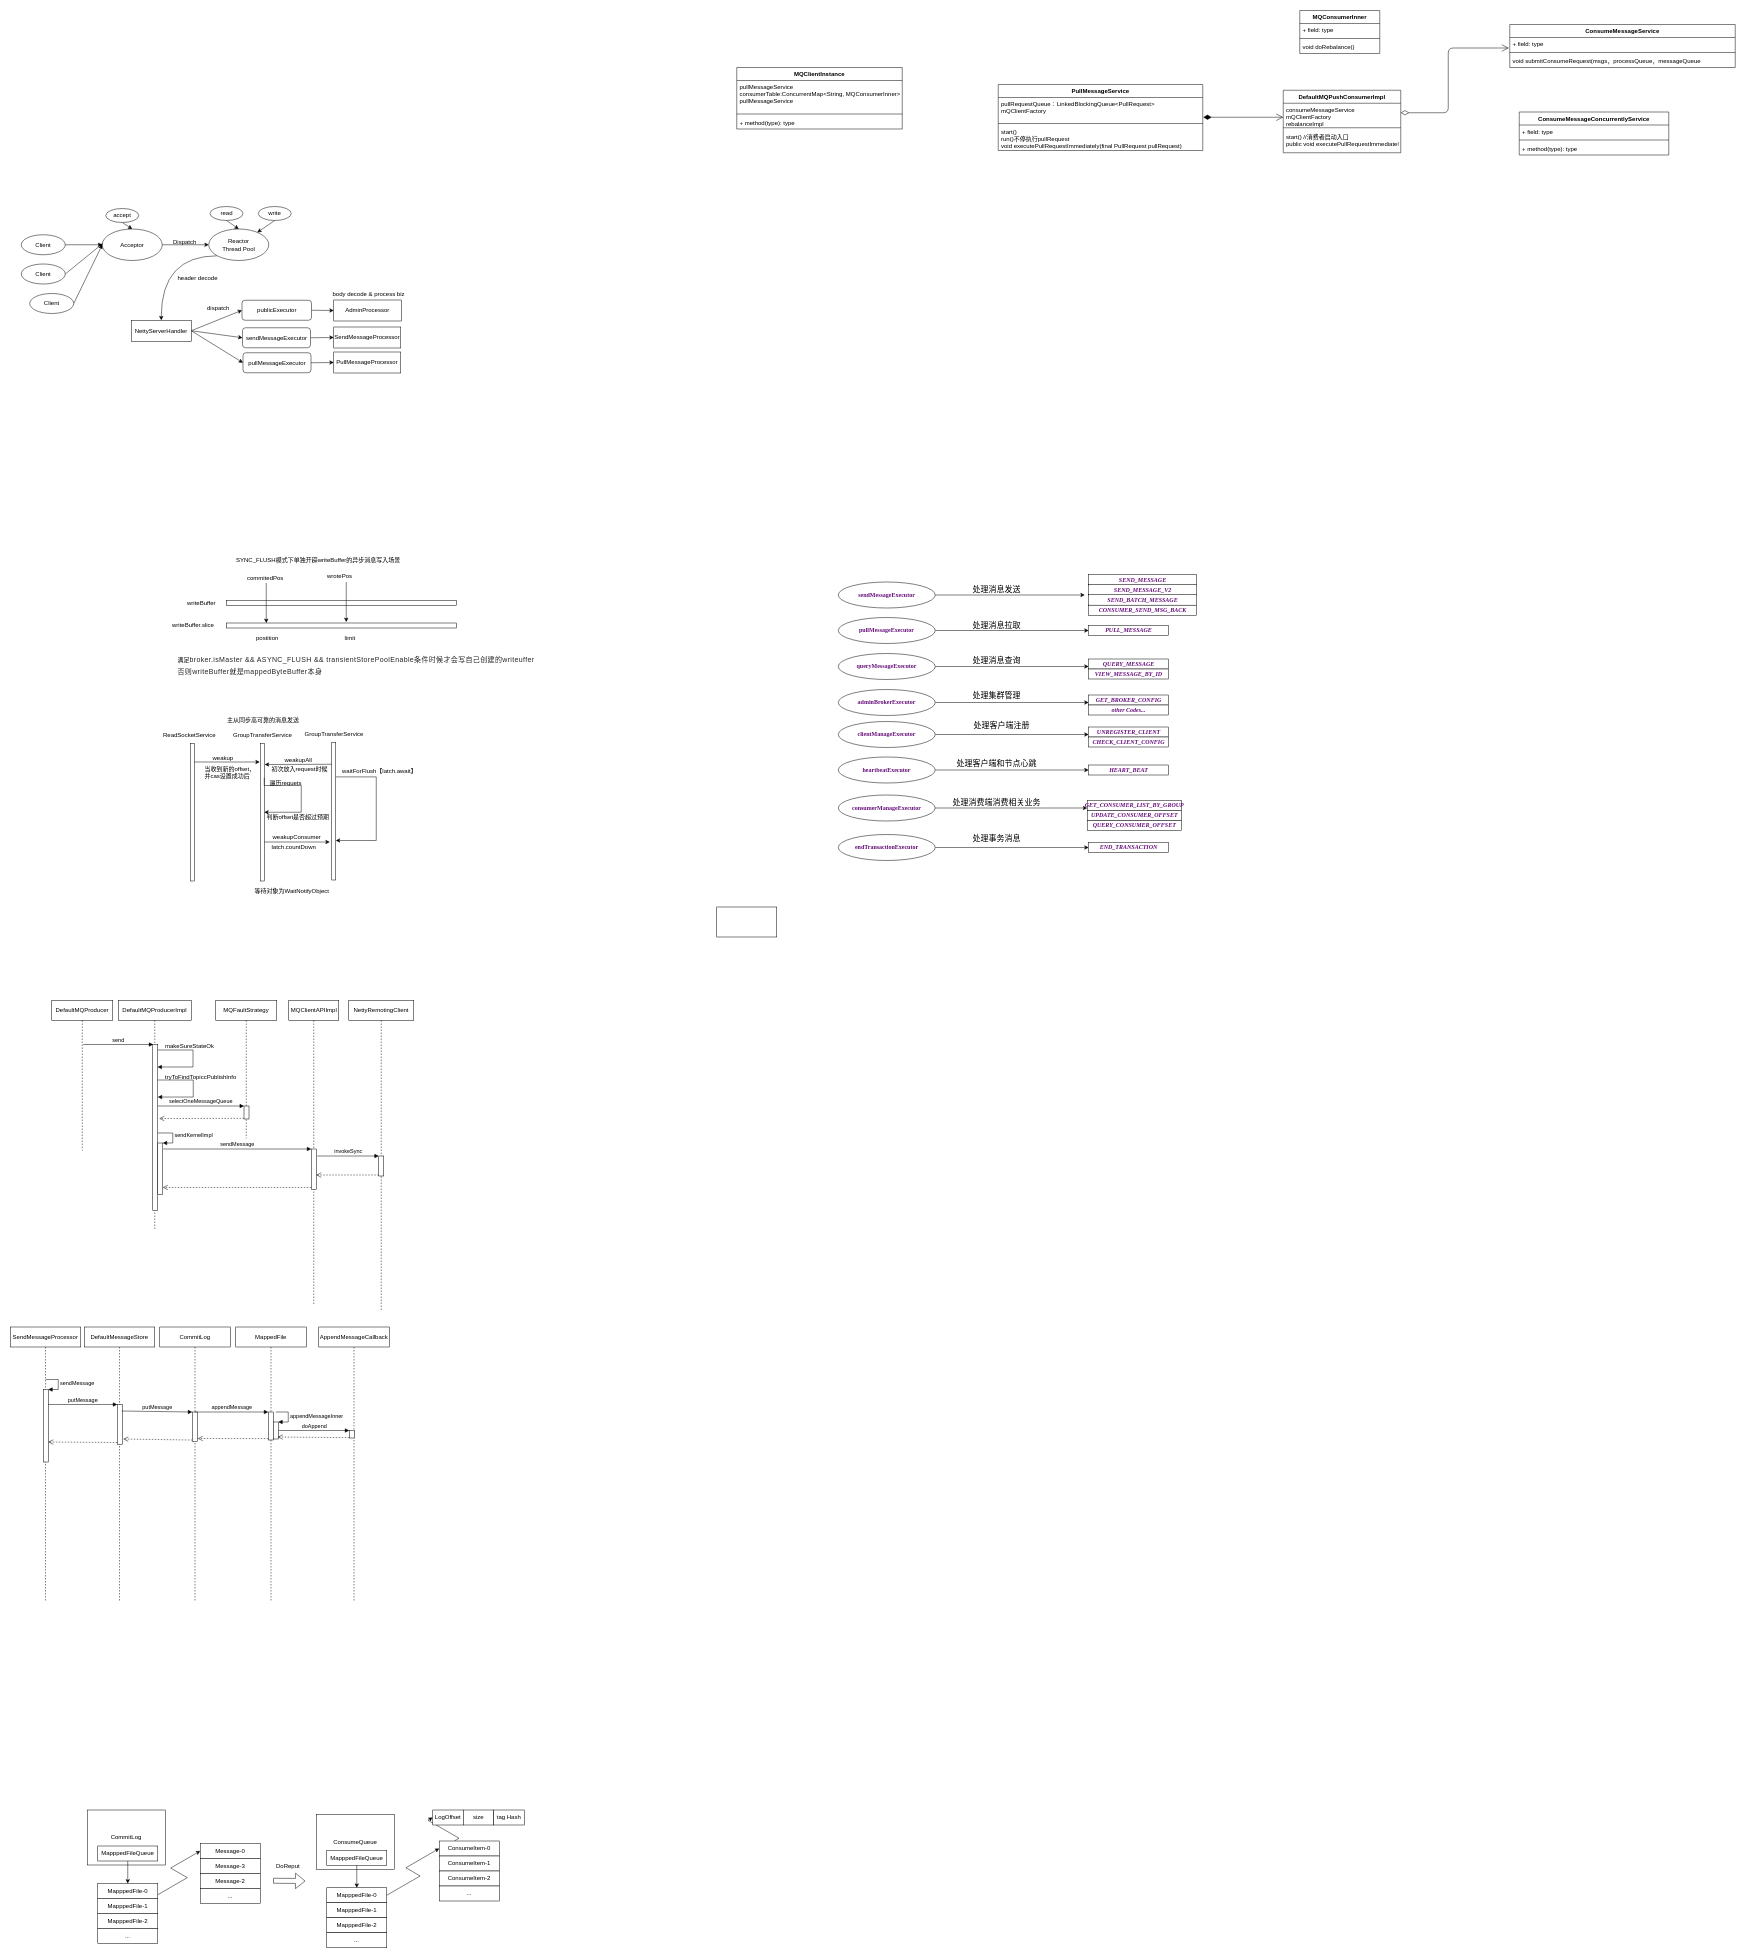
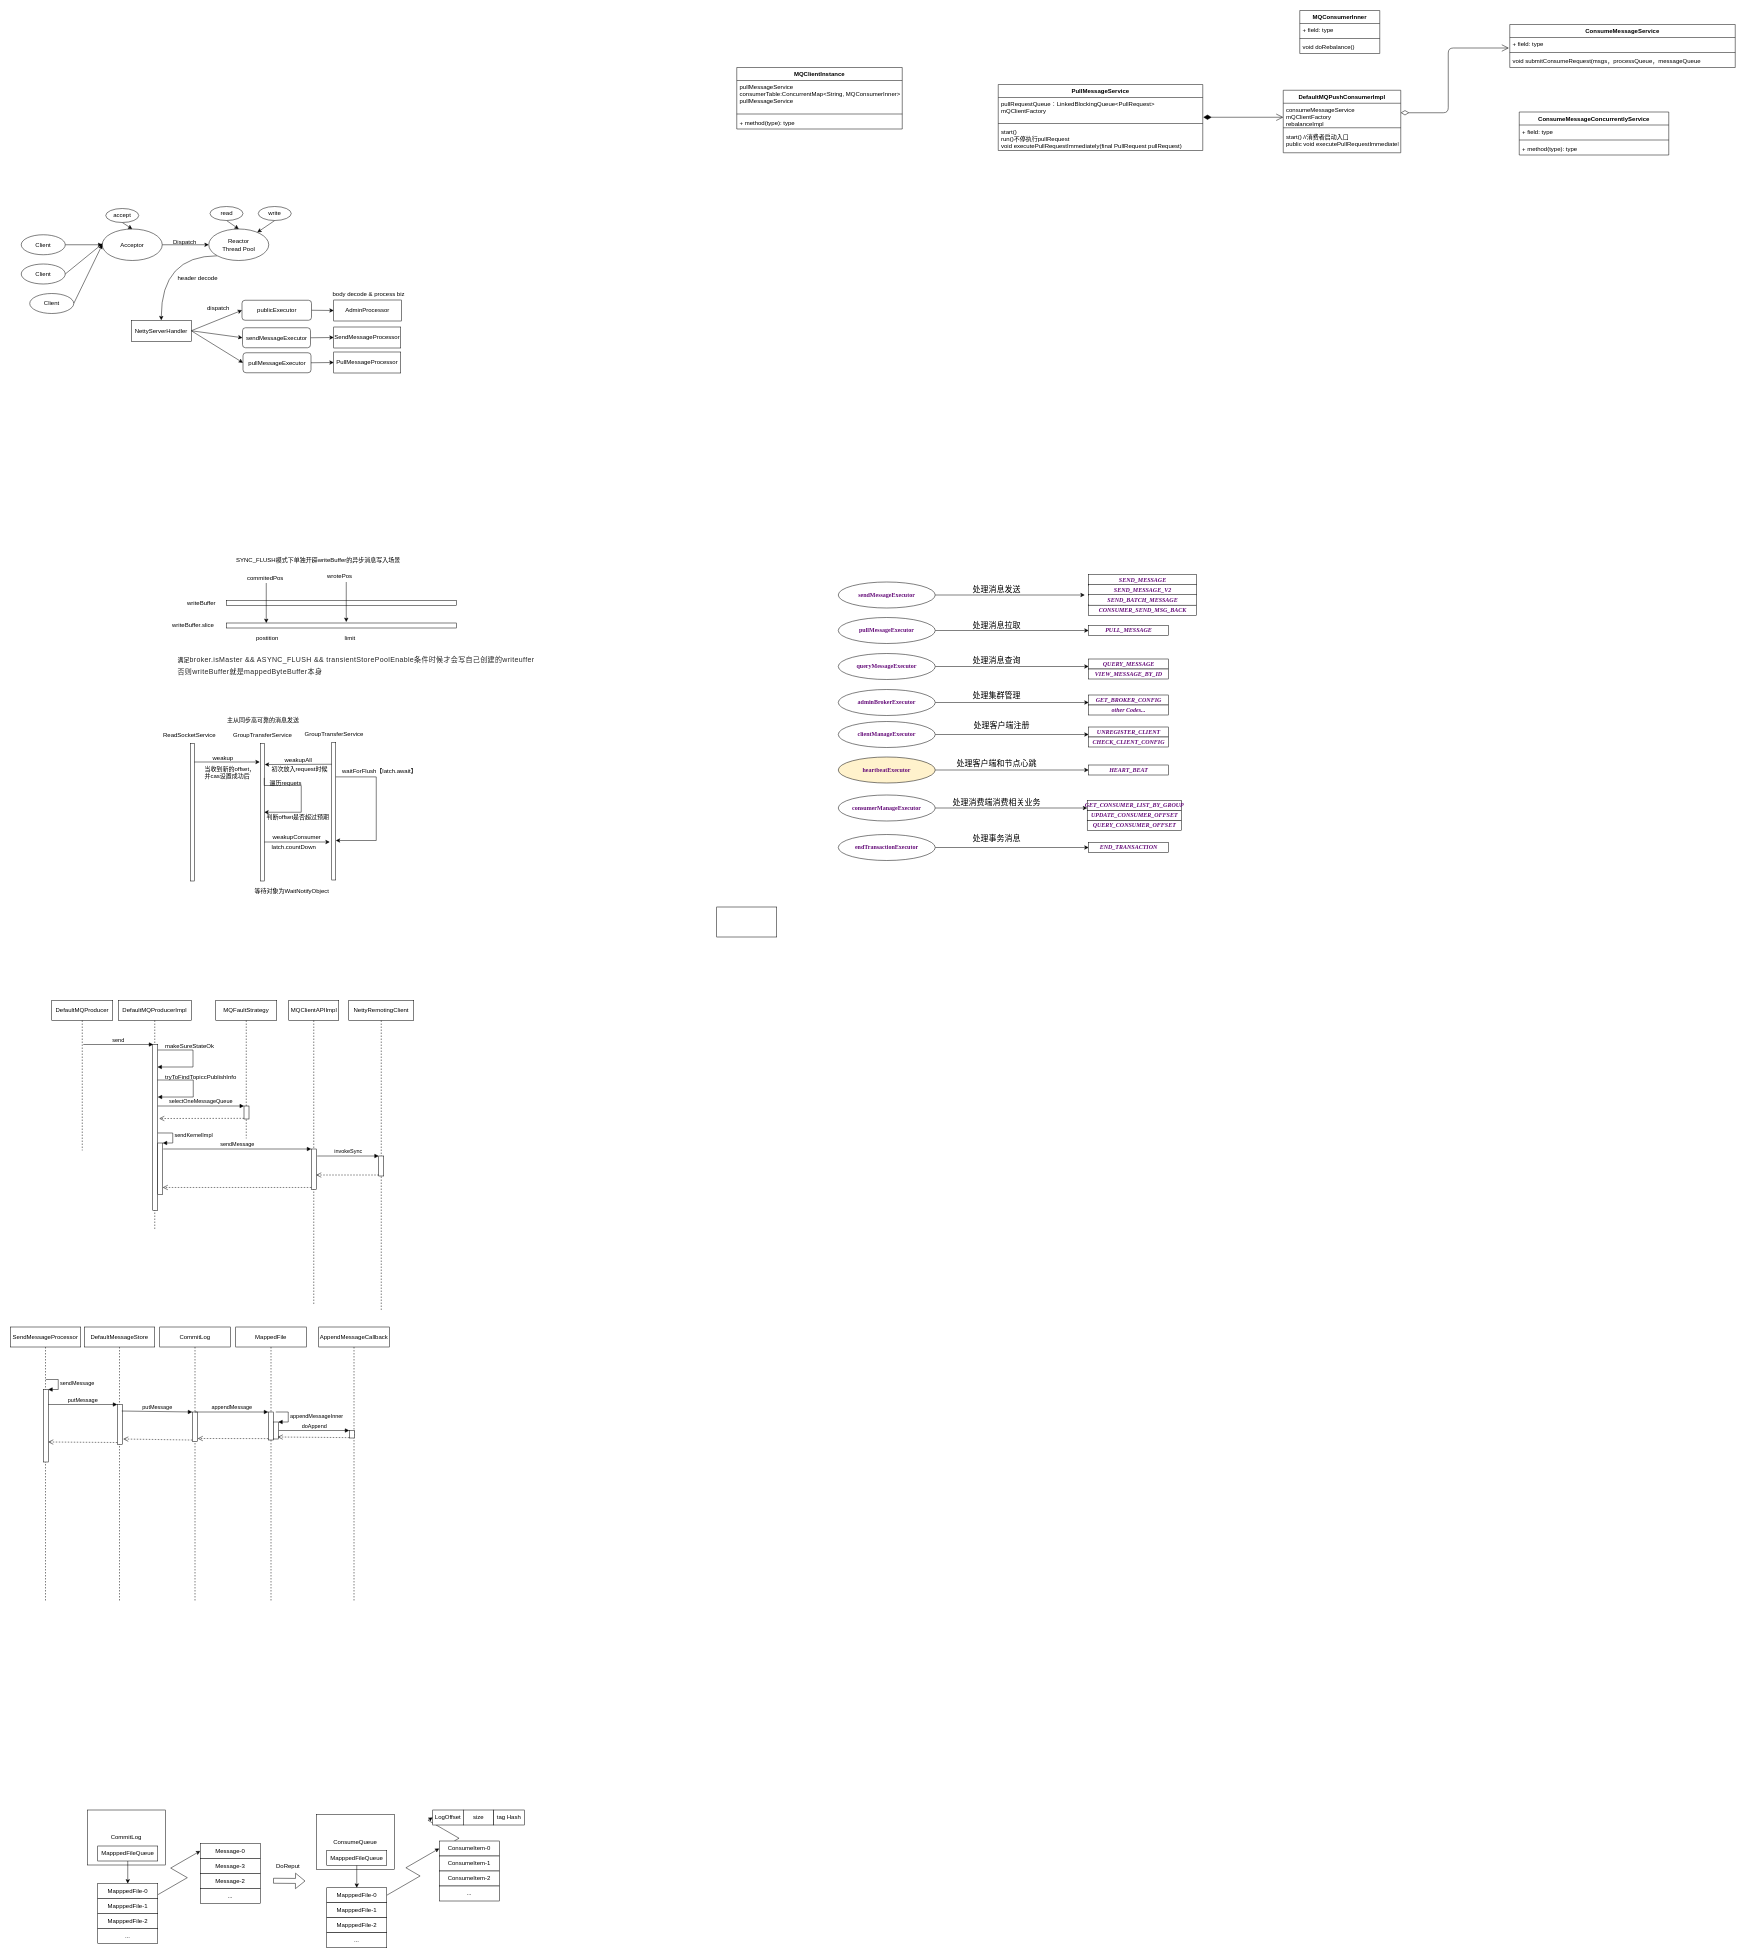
node "heartbeatExecutor": fillcolor #ffffff -> #fff2cc
